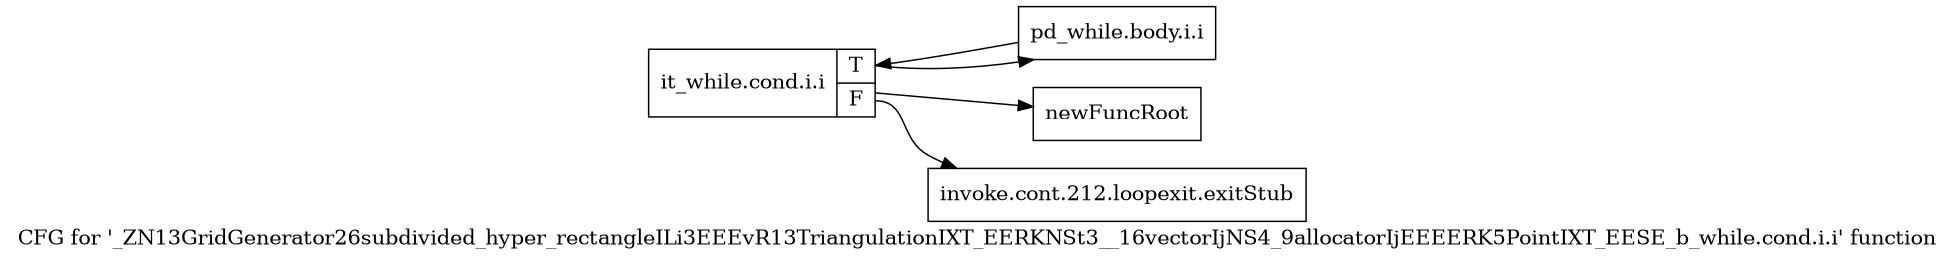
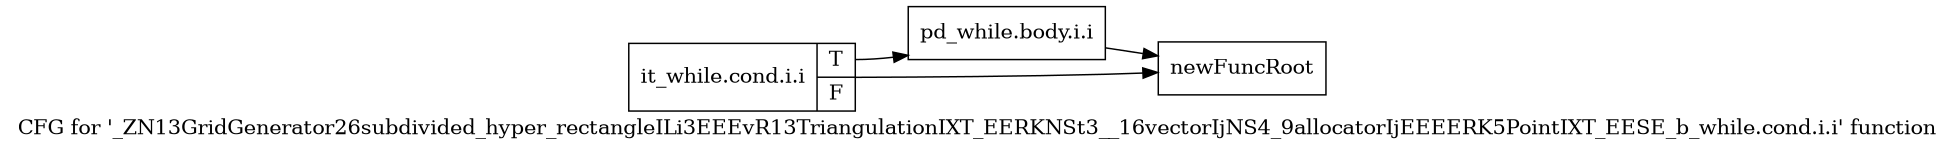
edge "pd_while.body.i.i" -> "it_while.cond.i.i": now "pd_while.body.i.i" -> "newFuncRoot"
node "invoke.cont.212.loopexit.exitStub": removed
